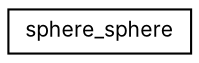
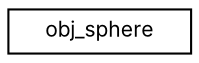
node "sphere_sphere": label "sphere_sphere" -> "obj_sphere"
